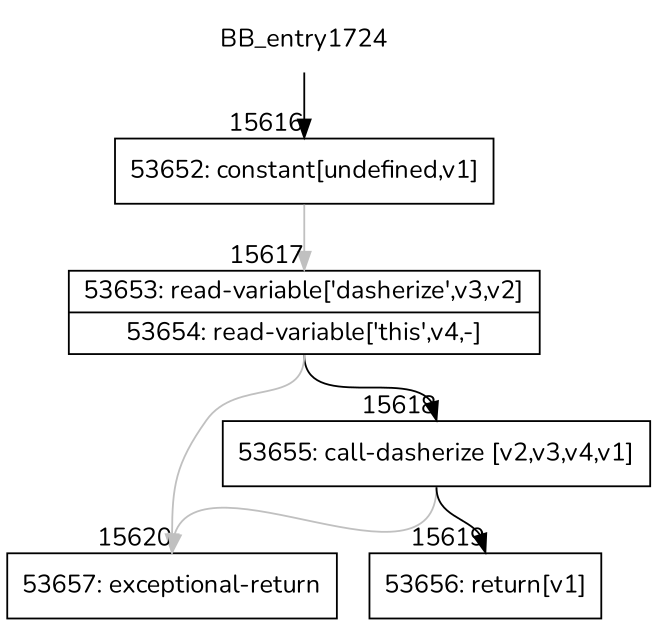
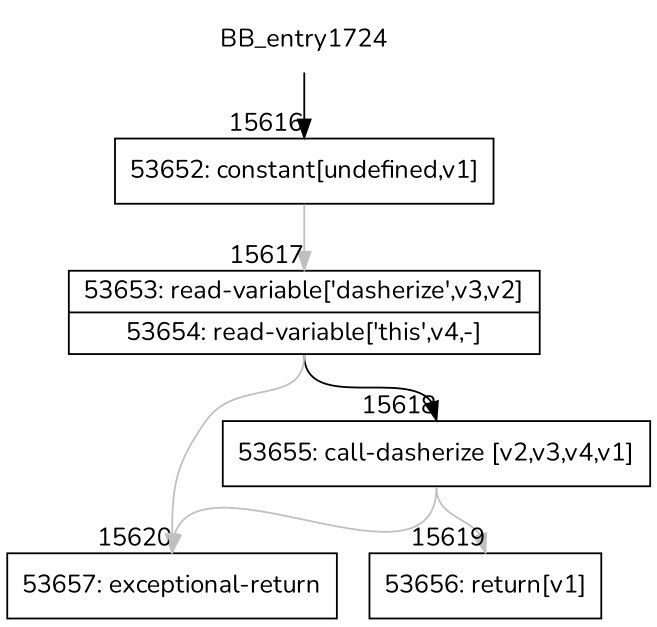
edge "53655: call-dasherize [v2,v3,v4,v1]" -> "53656: return[v1]": color black -> gray
